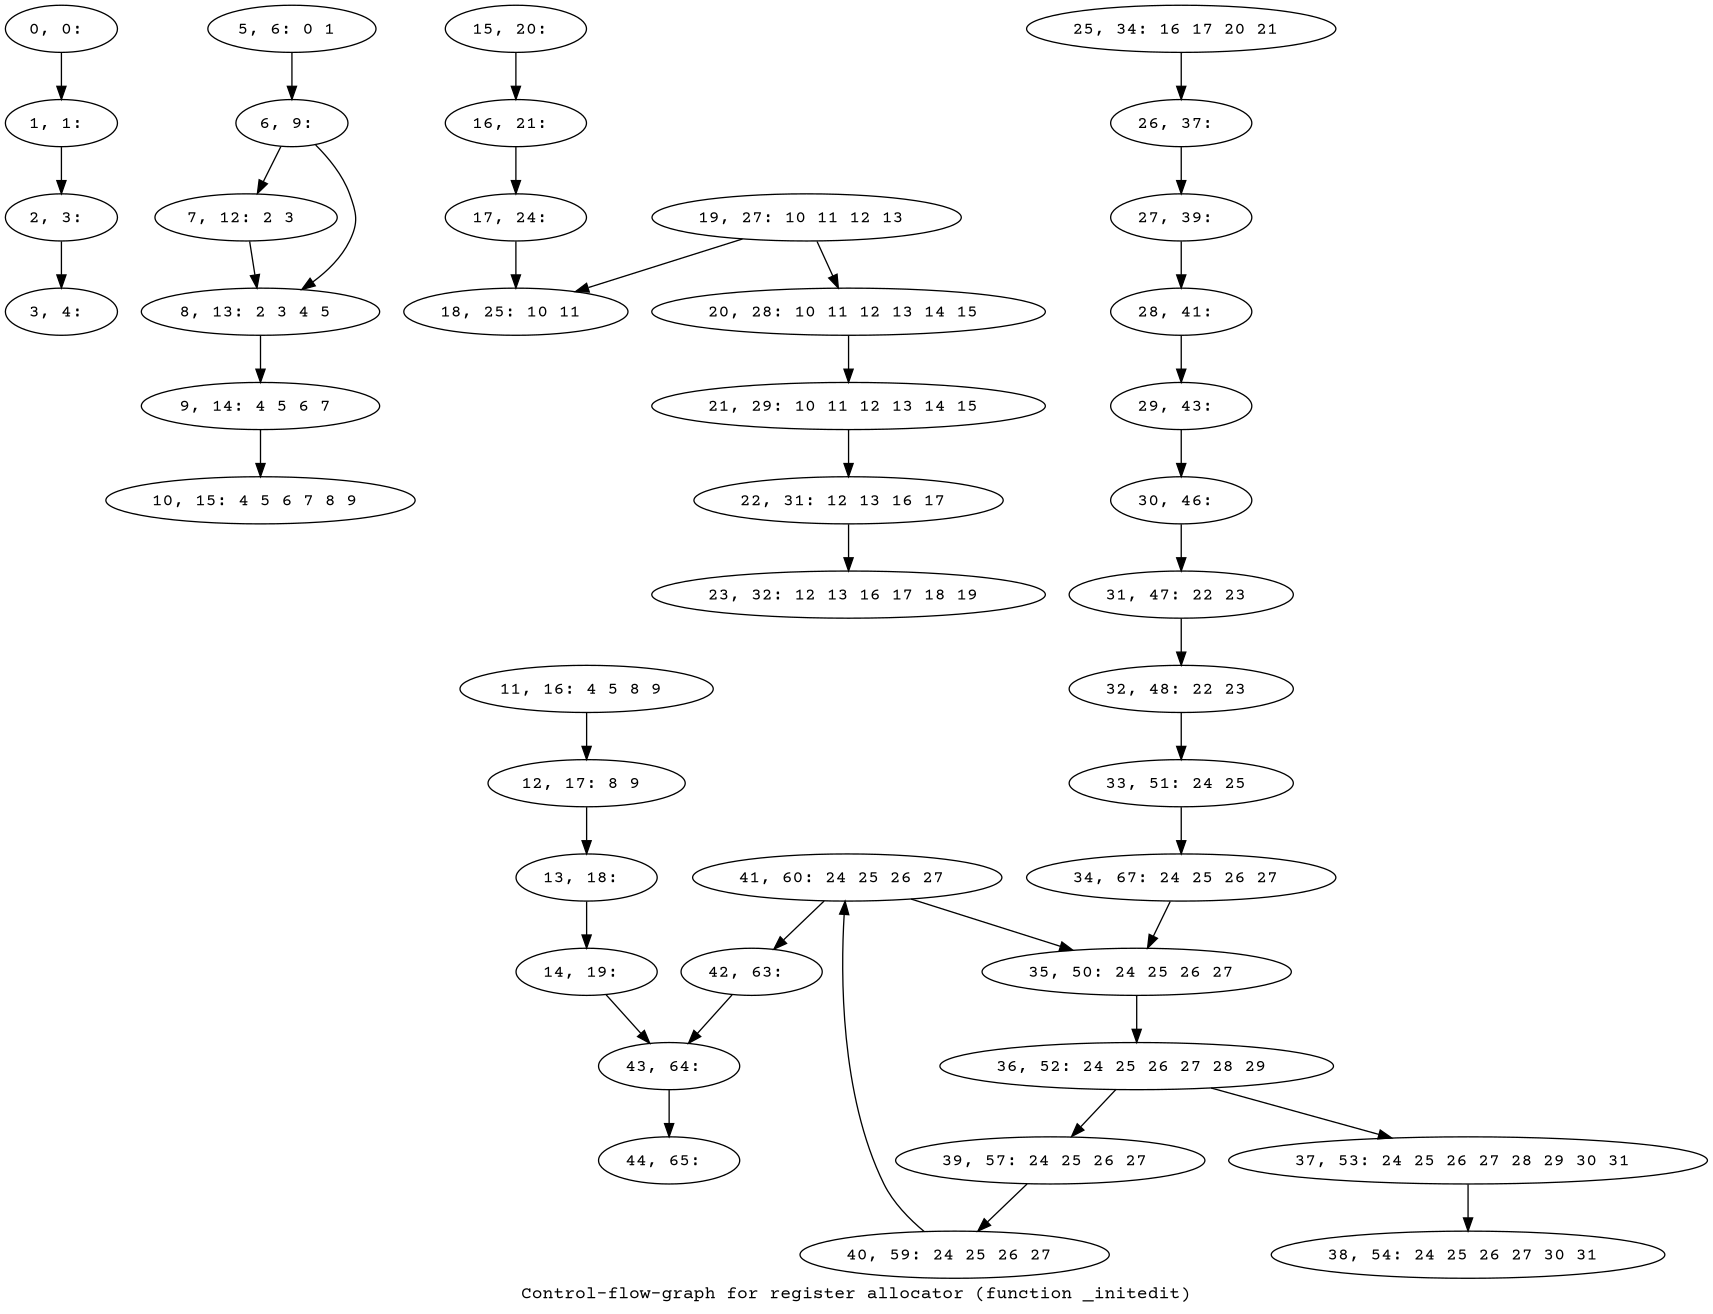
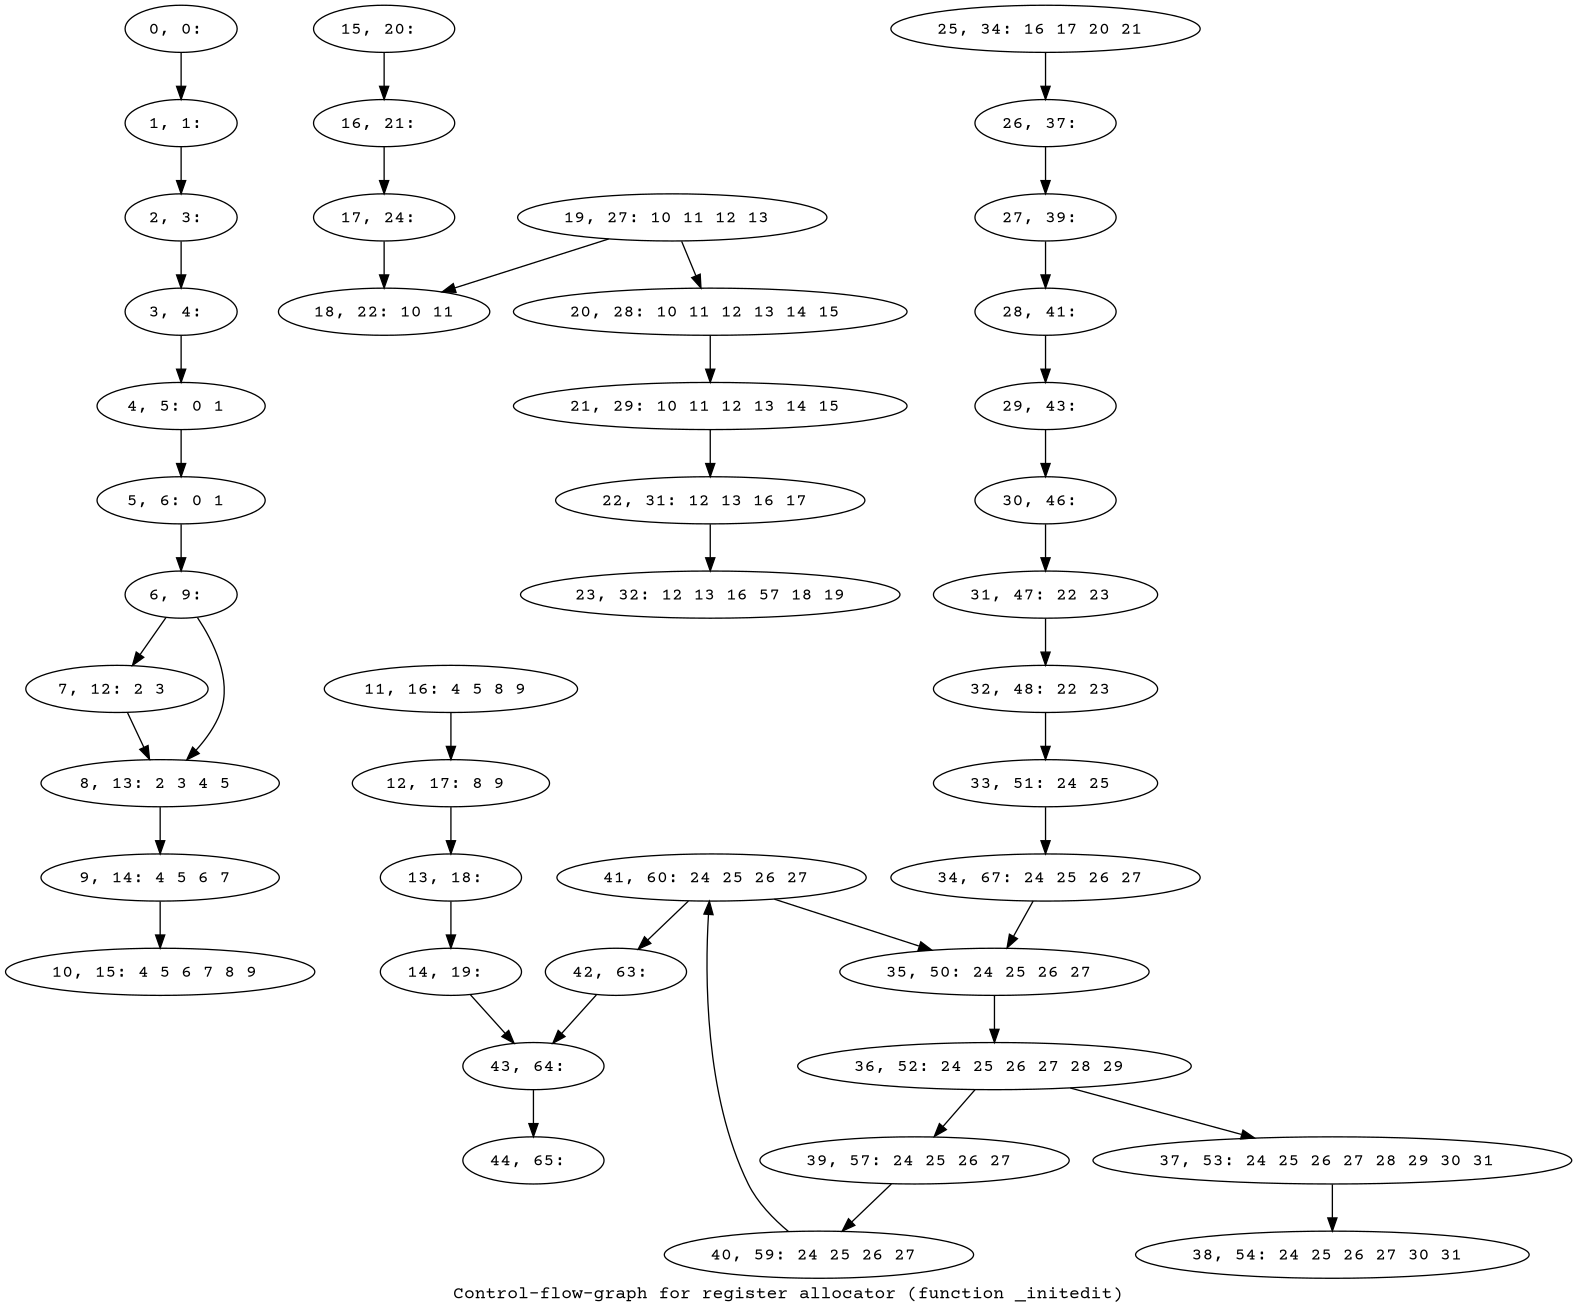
node "18, 25: 10 11": label "18, 25: 10 11" -> "18, 22: 10 11"
node "4, 5: 0 1": added
node "23, 32: 12 13 16 17 18 19": label "23, 32: 12 13 16 17 18 19" -> "23, 32: 12 13 16 57 18 19"
